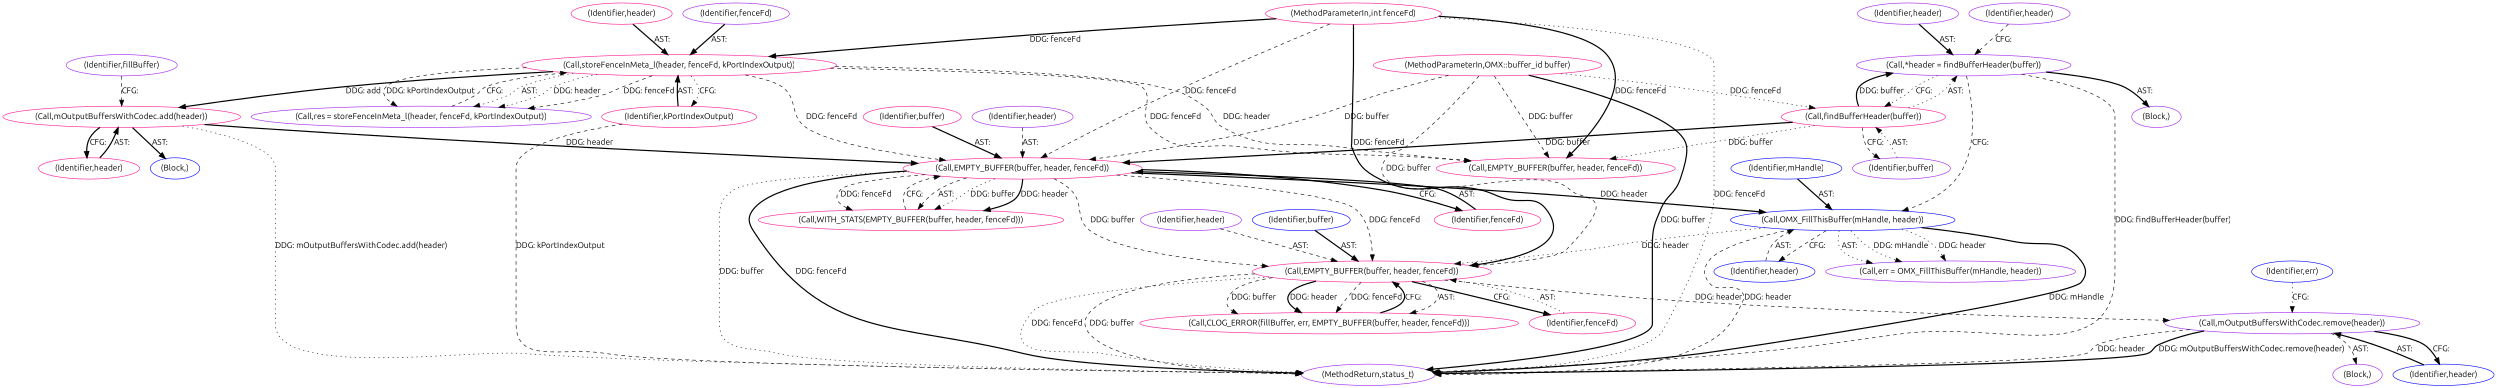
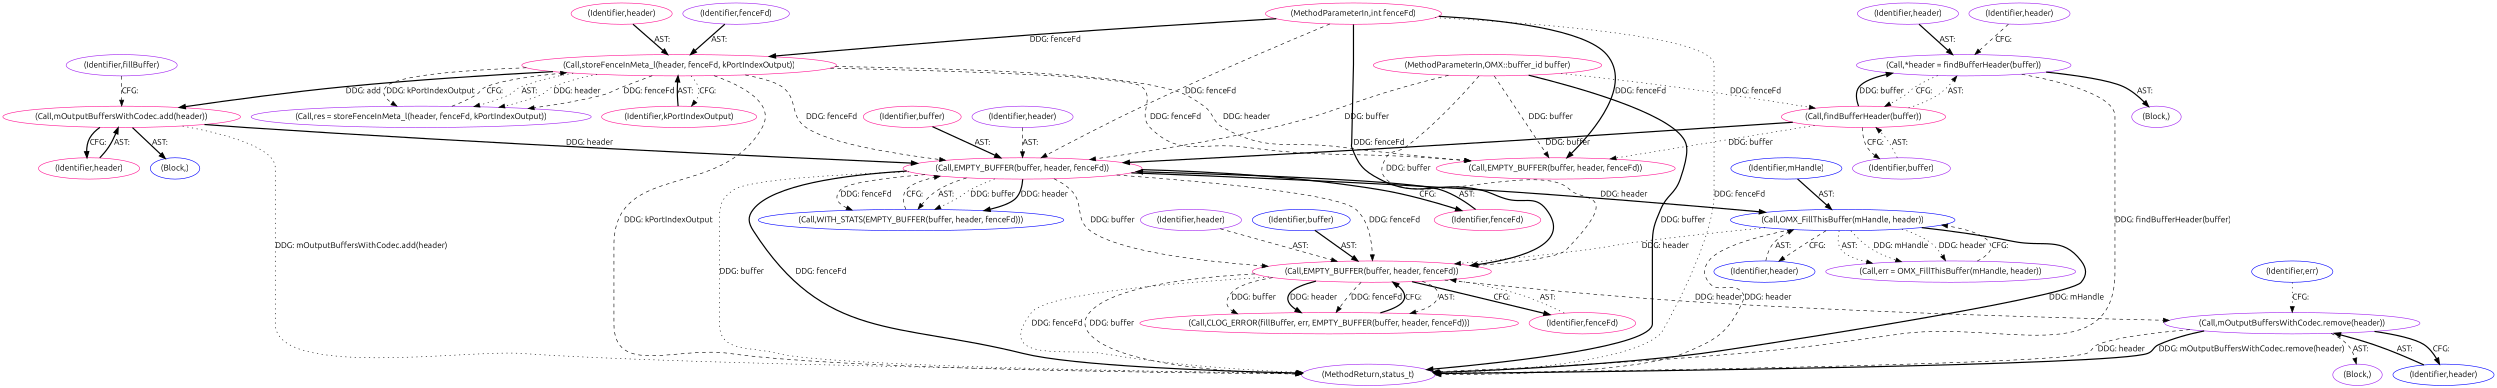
edge "(Call,*header = findBufferHeader(buffer))" -> "(Call,OMX_FillThisBuffer(mHandle, header))": now "(Call,err = OMX_FillThisBuffer(mHandle, header))" -> "(Call,OMX_FillThisBuffer(mHandle, header))"
node "(Call,WITH_STATS(EMPTY_BUFFER(buffer, header, fenceFd)))": color deeppink -> blue
edge "(Identifier,kPortIndexOutput)" -> "(MethodReturn,status_t)": now "(Call,storeFenceInMeta_l(header, fenceFd, kPortIndexOutput))" -> "(MethodReturn,status_t)"
